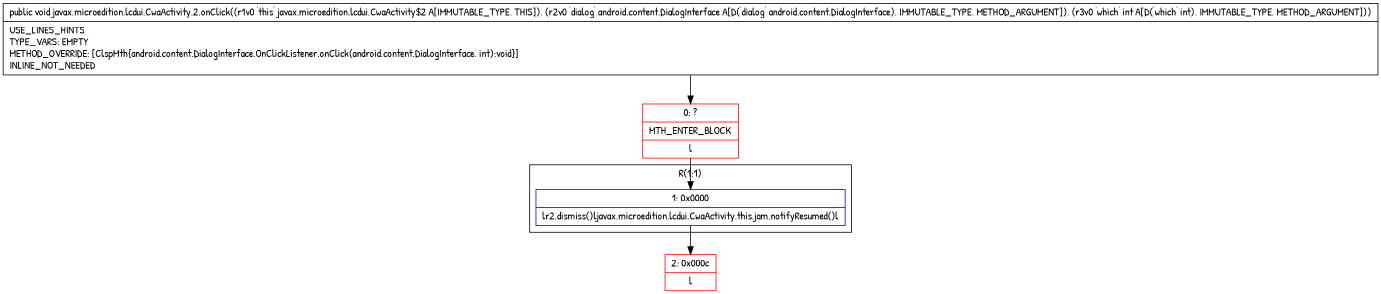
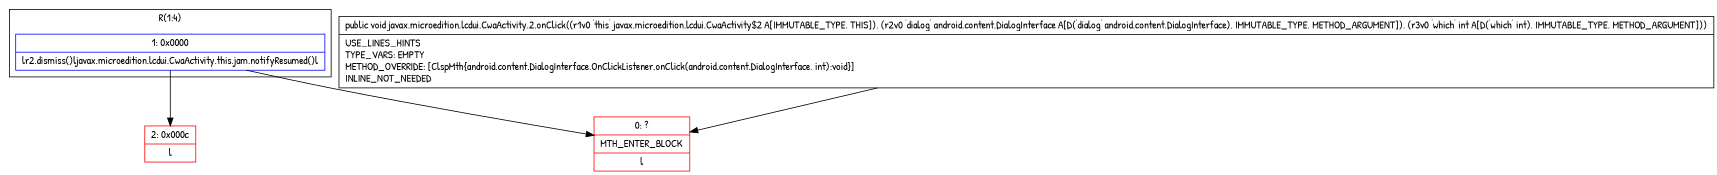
edge "0: ?" -> "1: 0x0000": reversed
cluster "R(1:1)": label "R(1:1)" -> "R(1:4)"
